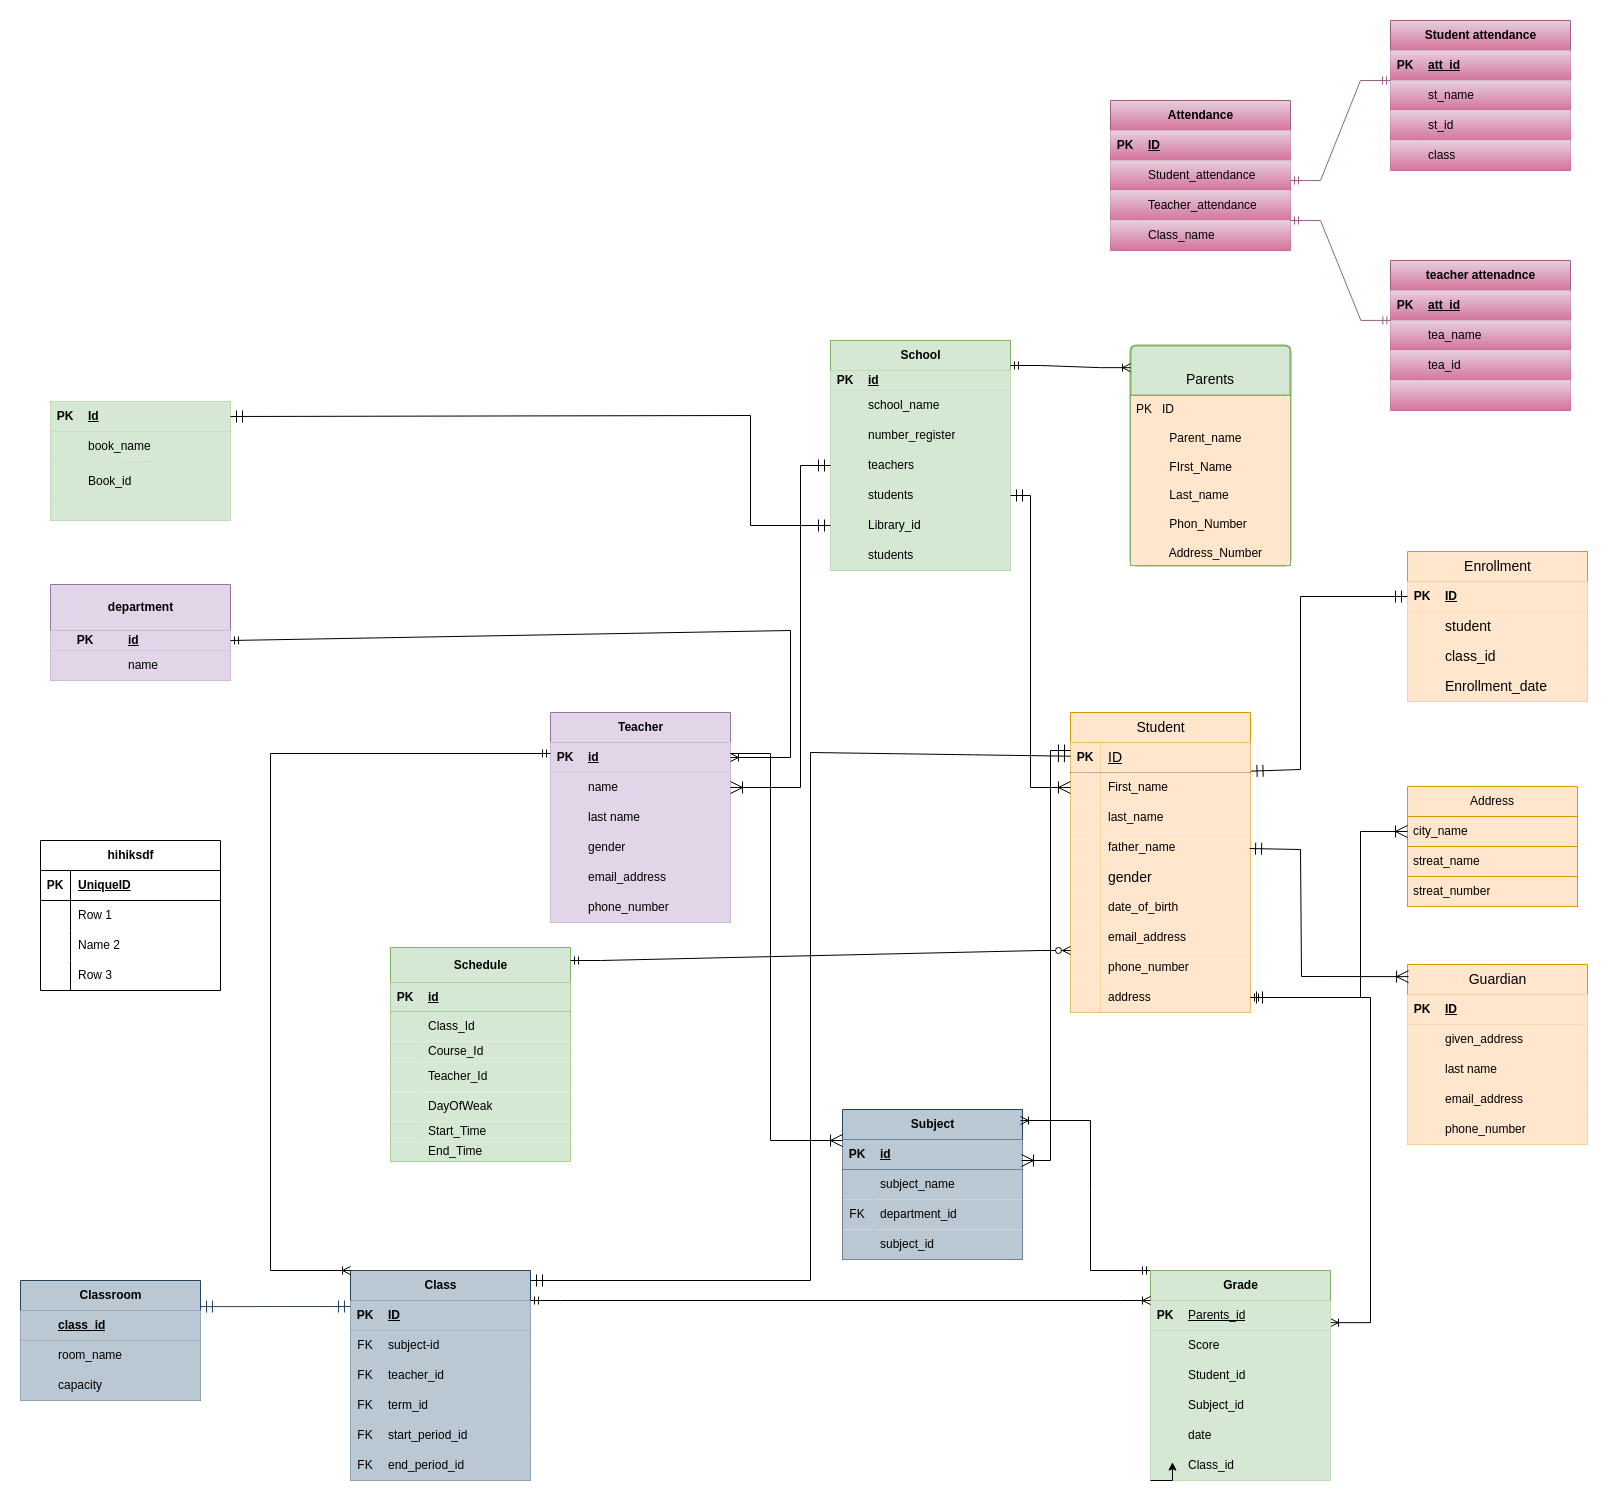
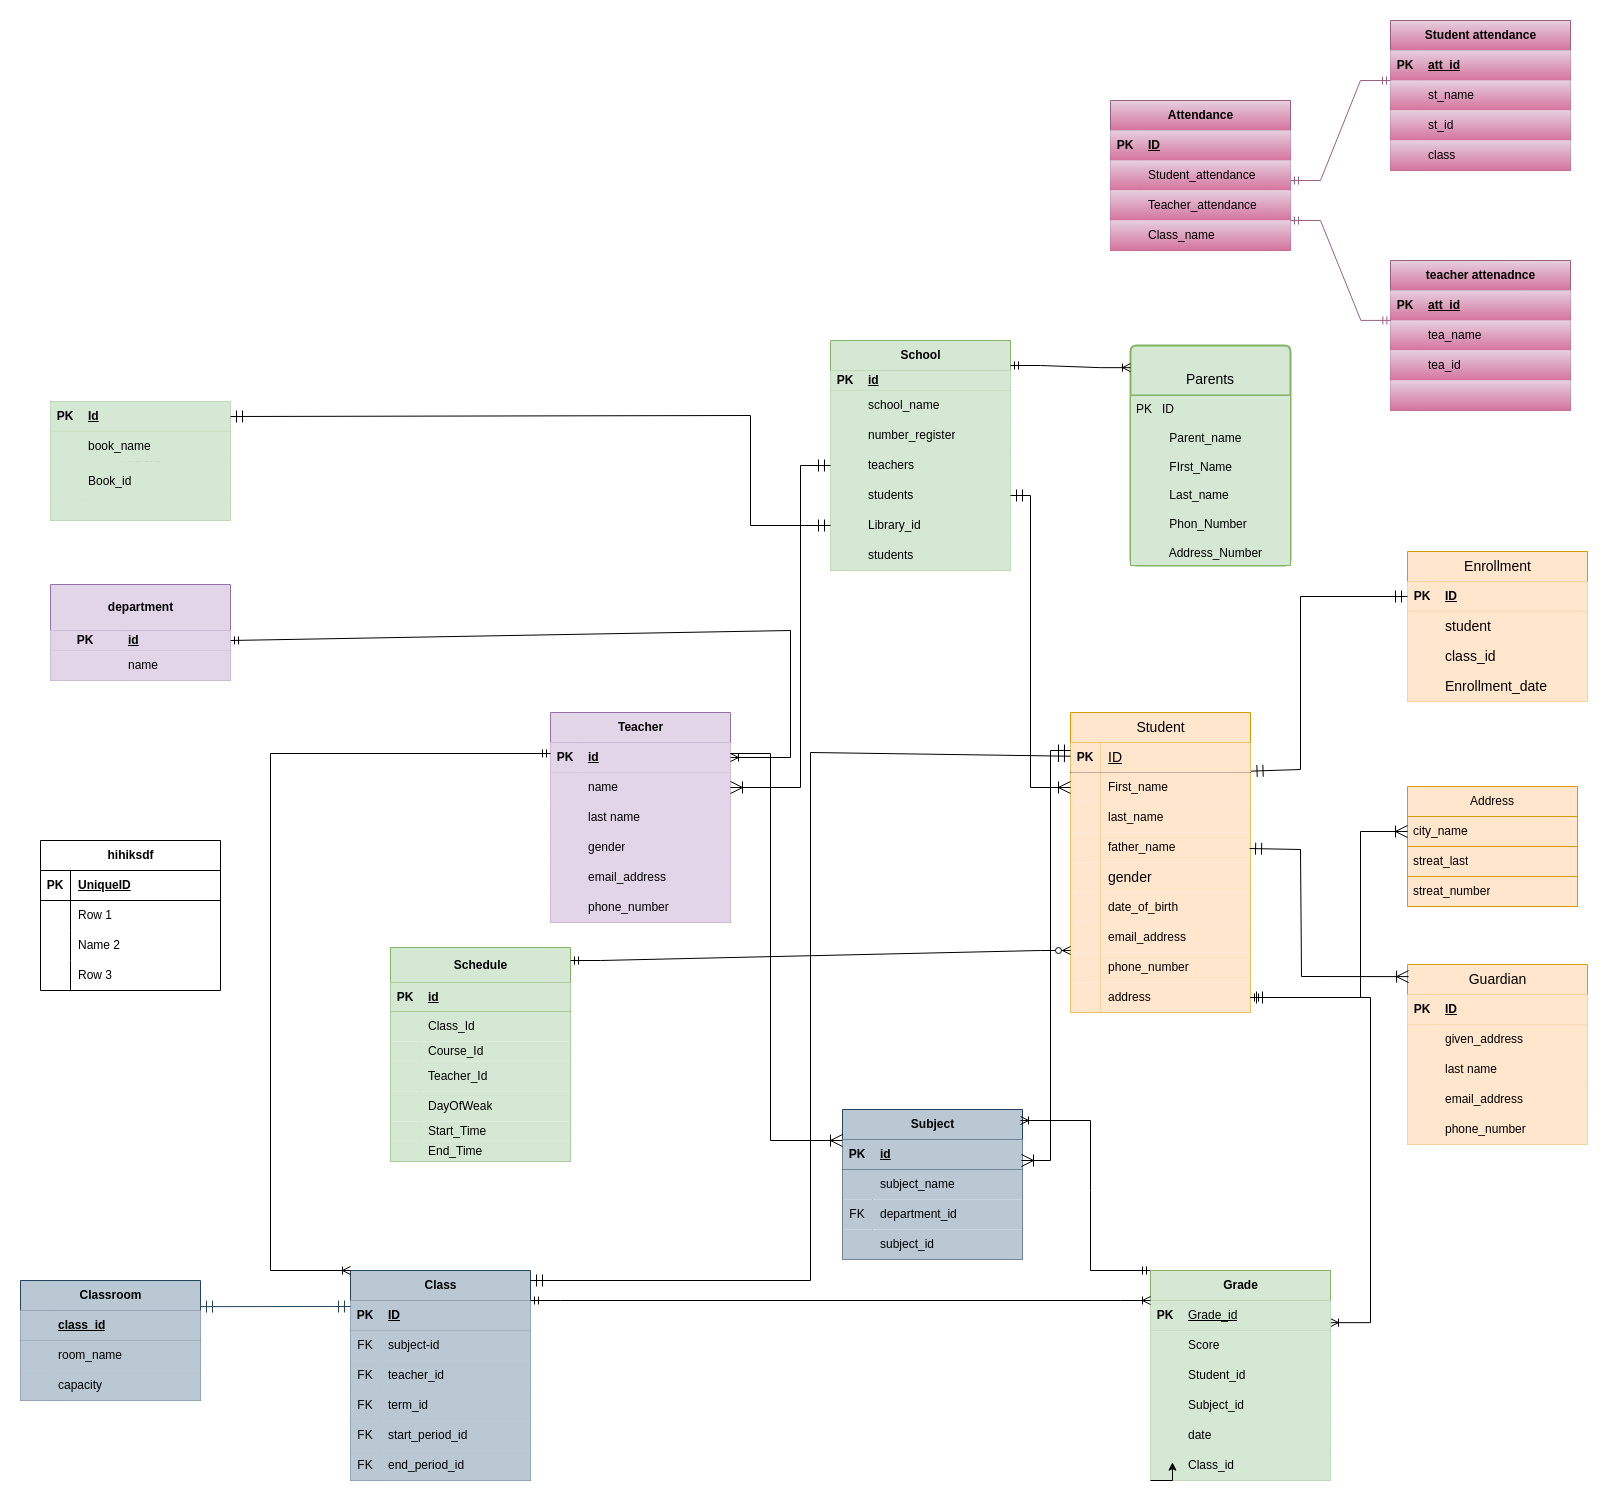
node "PK ID Parent_name FIrst_Name Last_name Phon_Number Address_Number": fillcolor #ffe6cc -> #d5e8d4
node "streat_name": label "streat_name" -> "streat_last"
node "Parents_id": label "Parents_id" -> "Grade_id"
